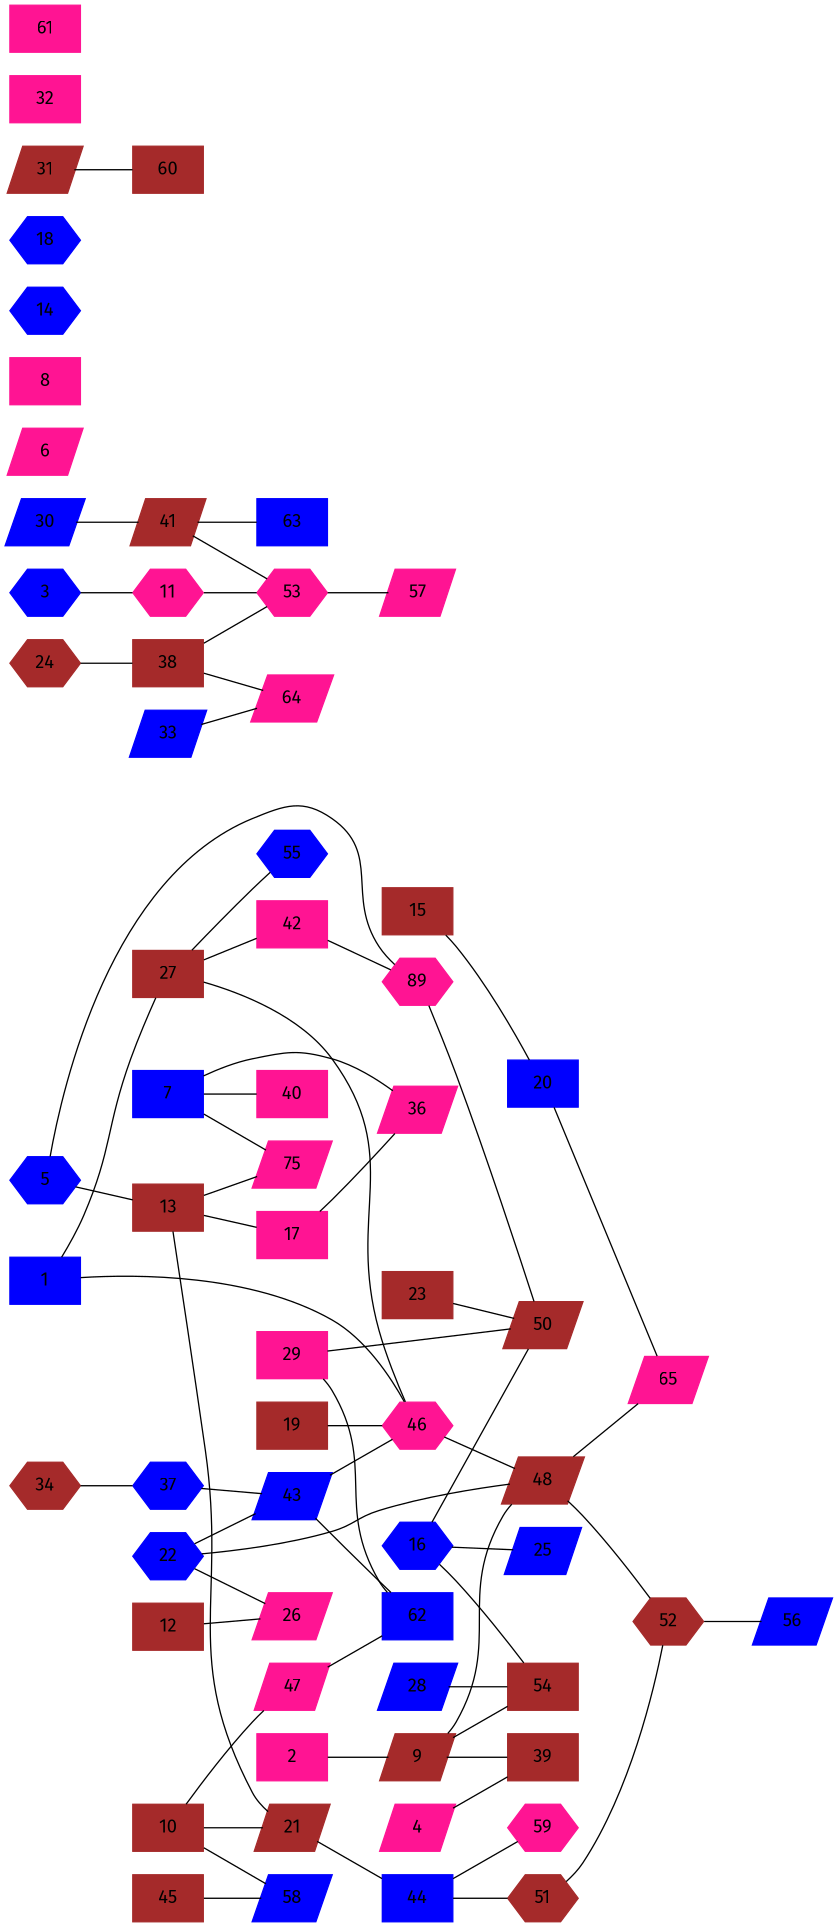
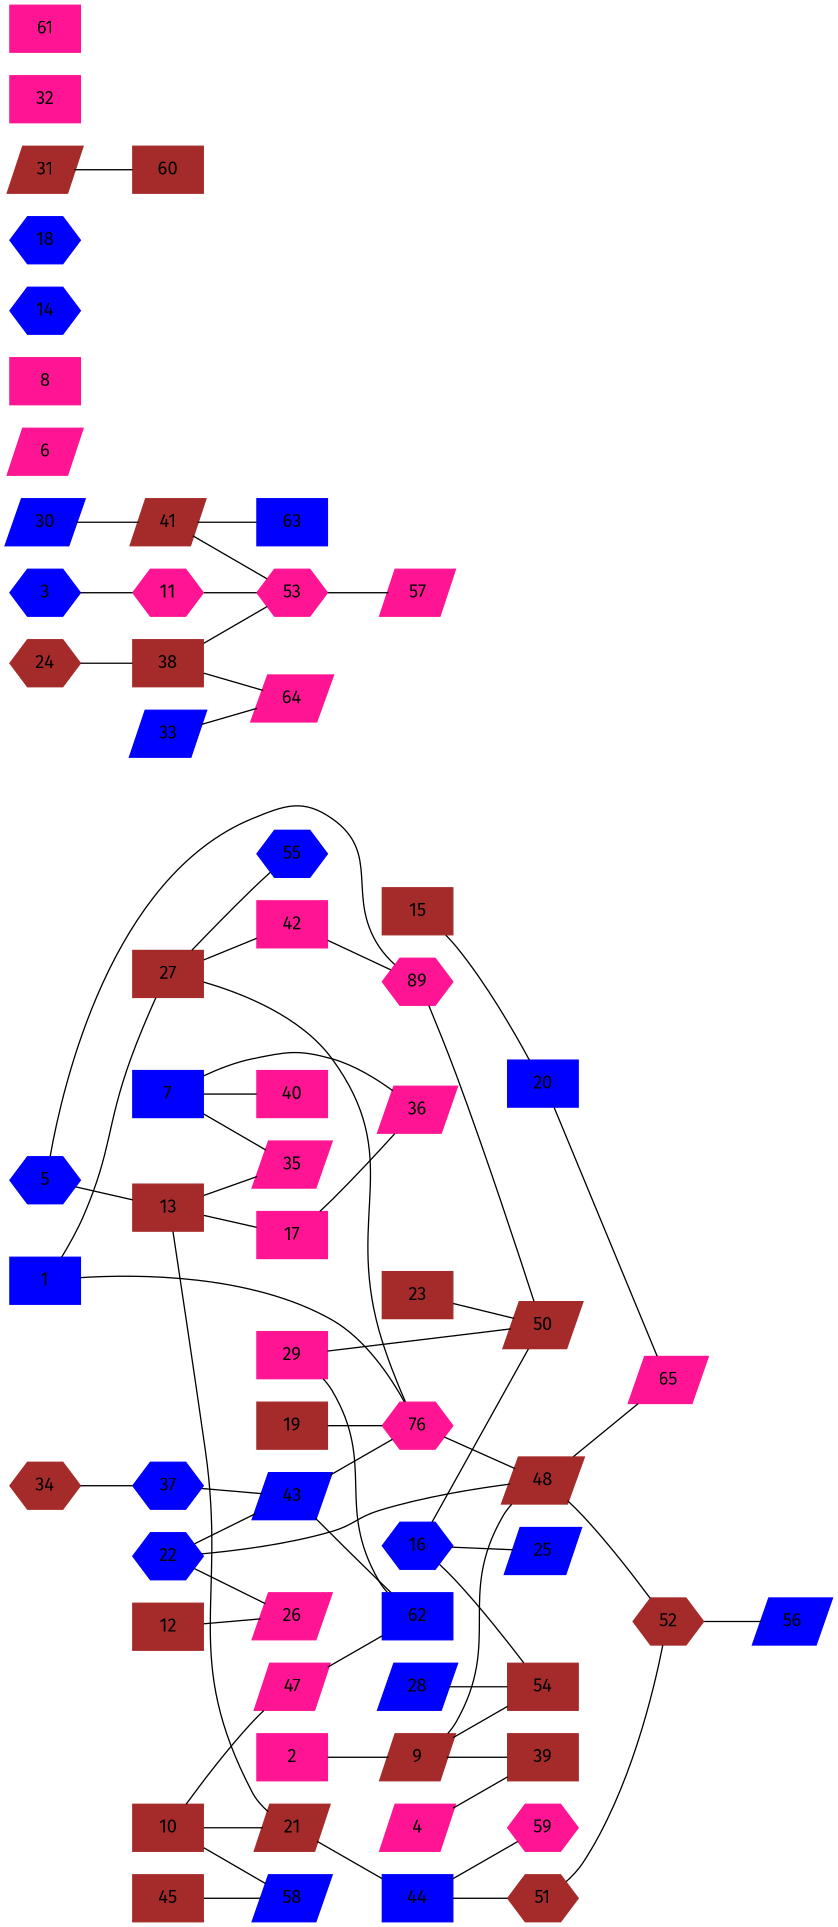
node "75": label "75" -> "35"
node "46": label "46" -> "76"
